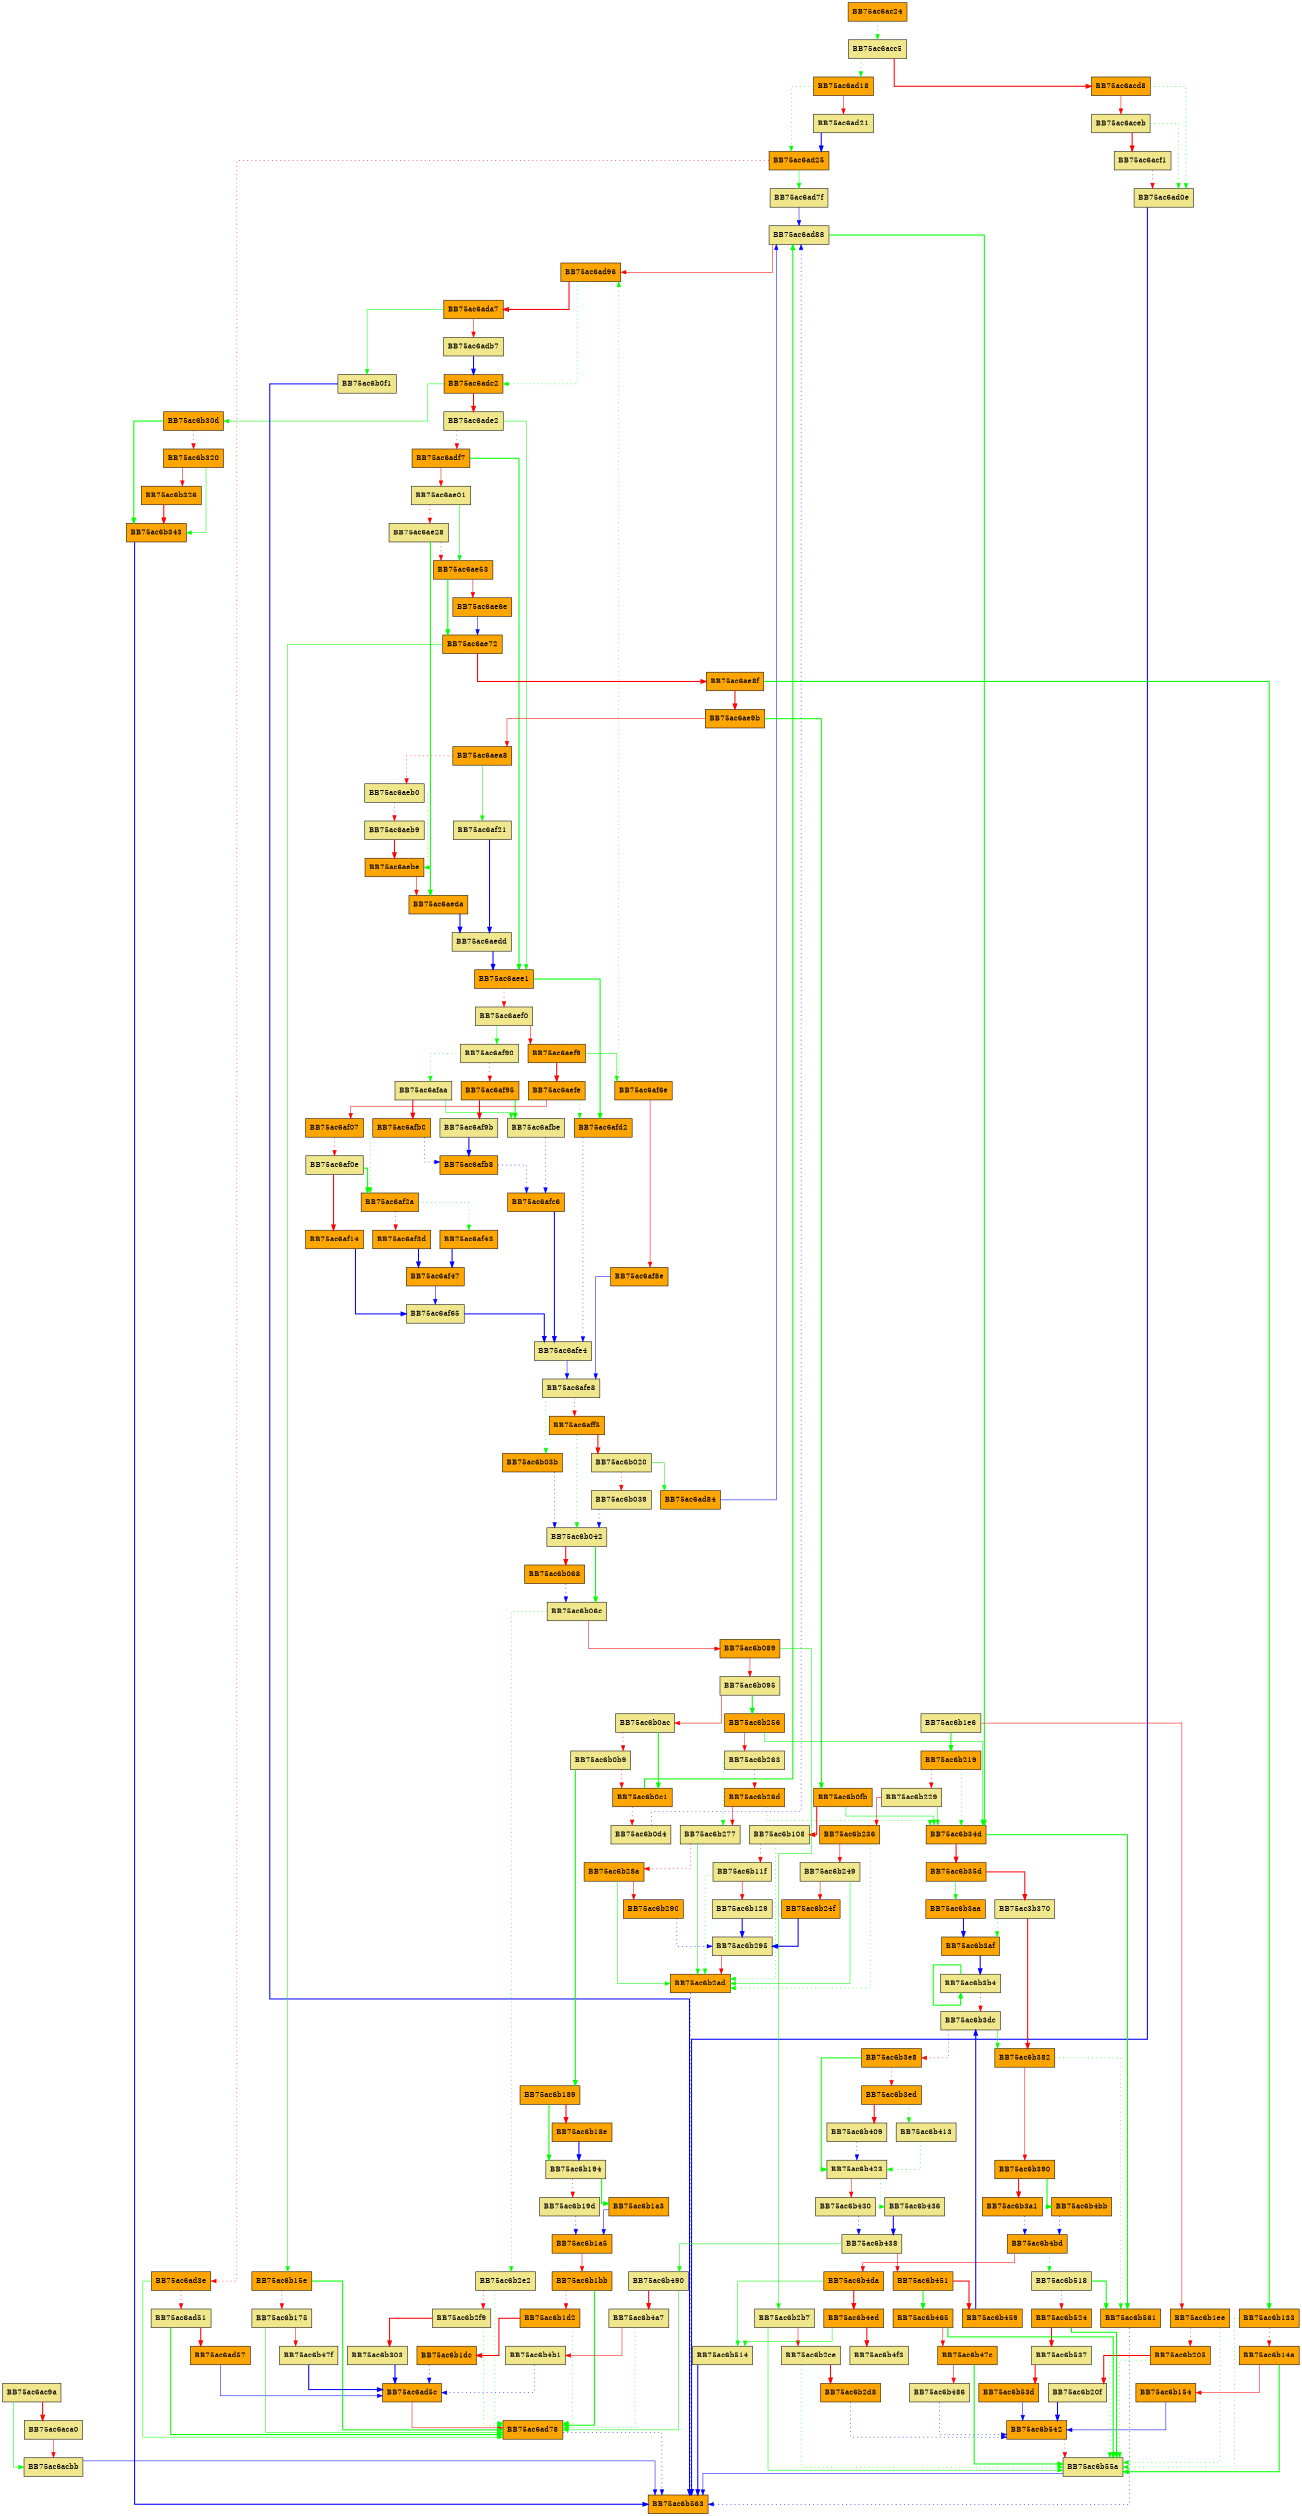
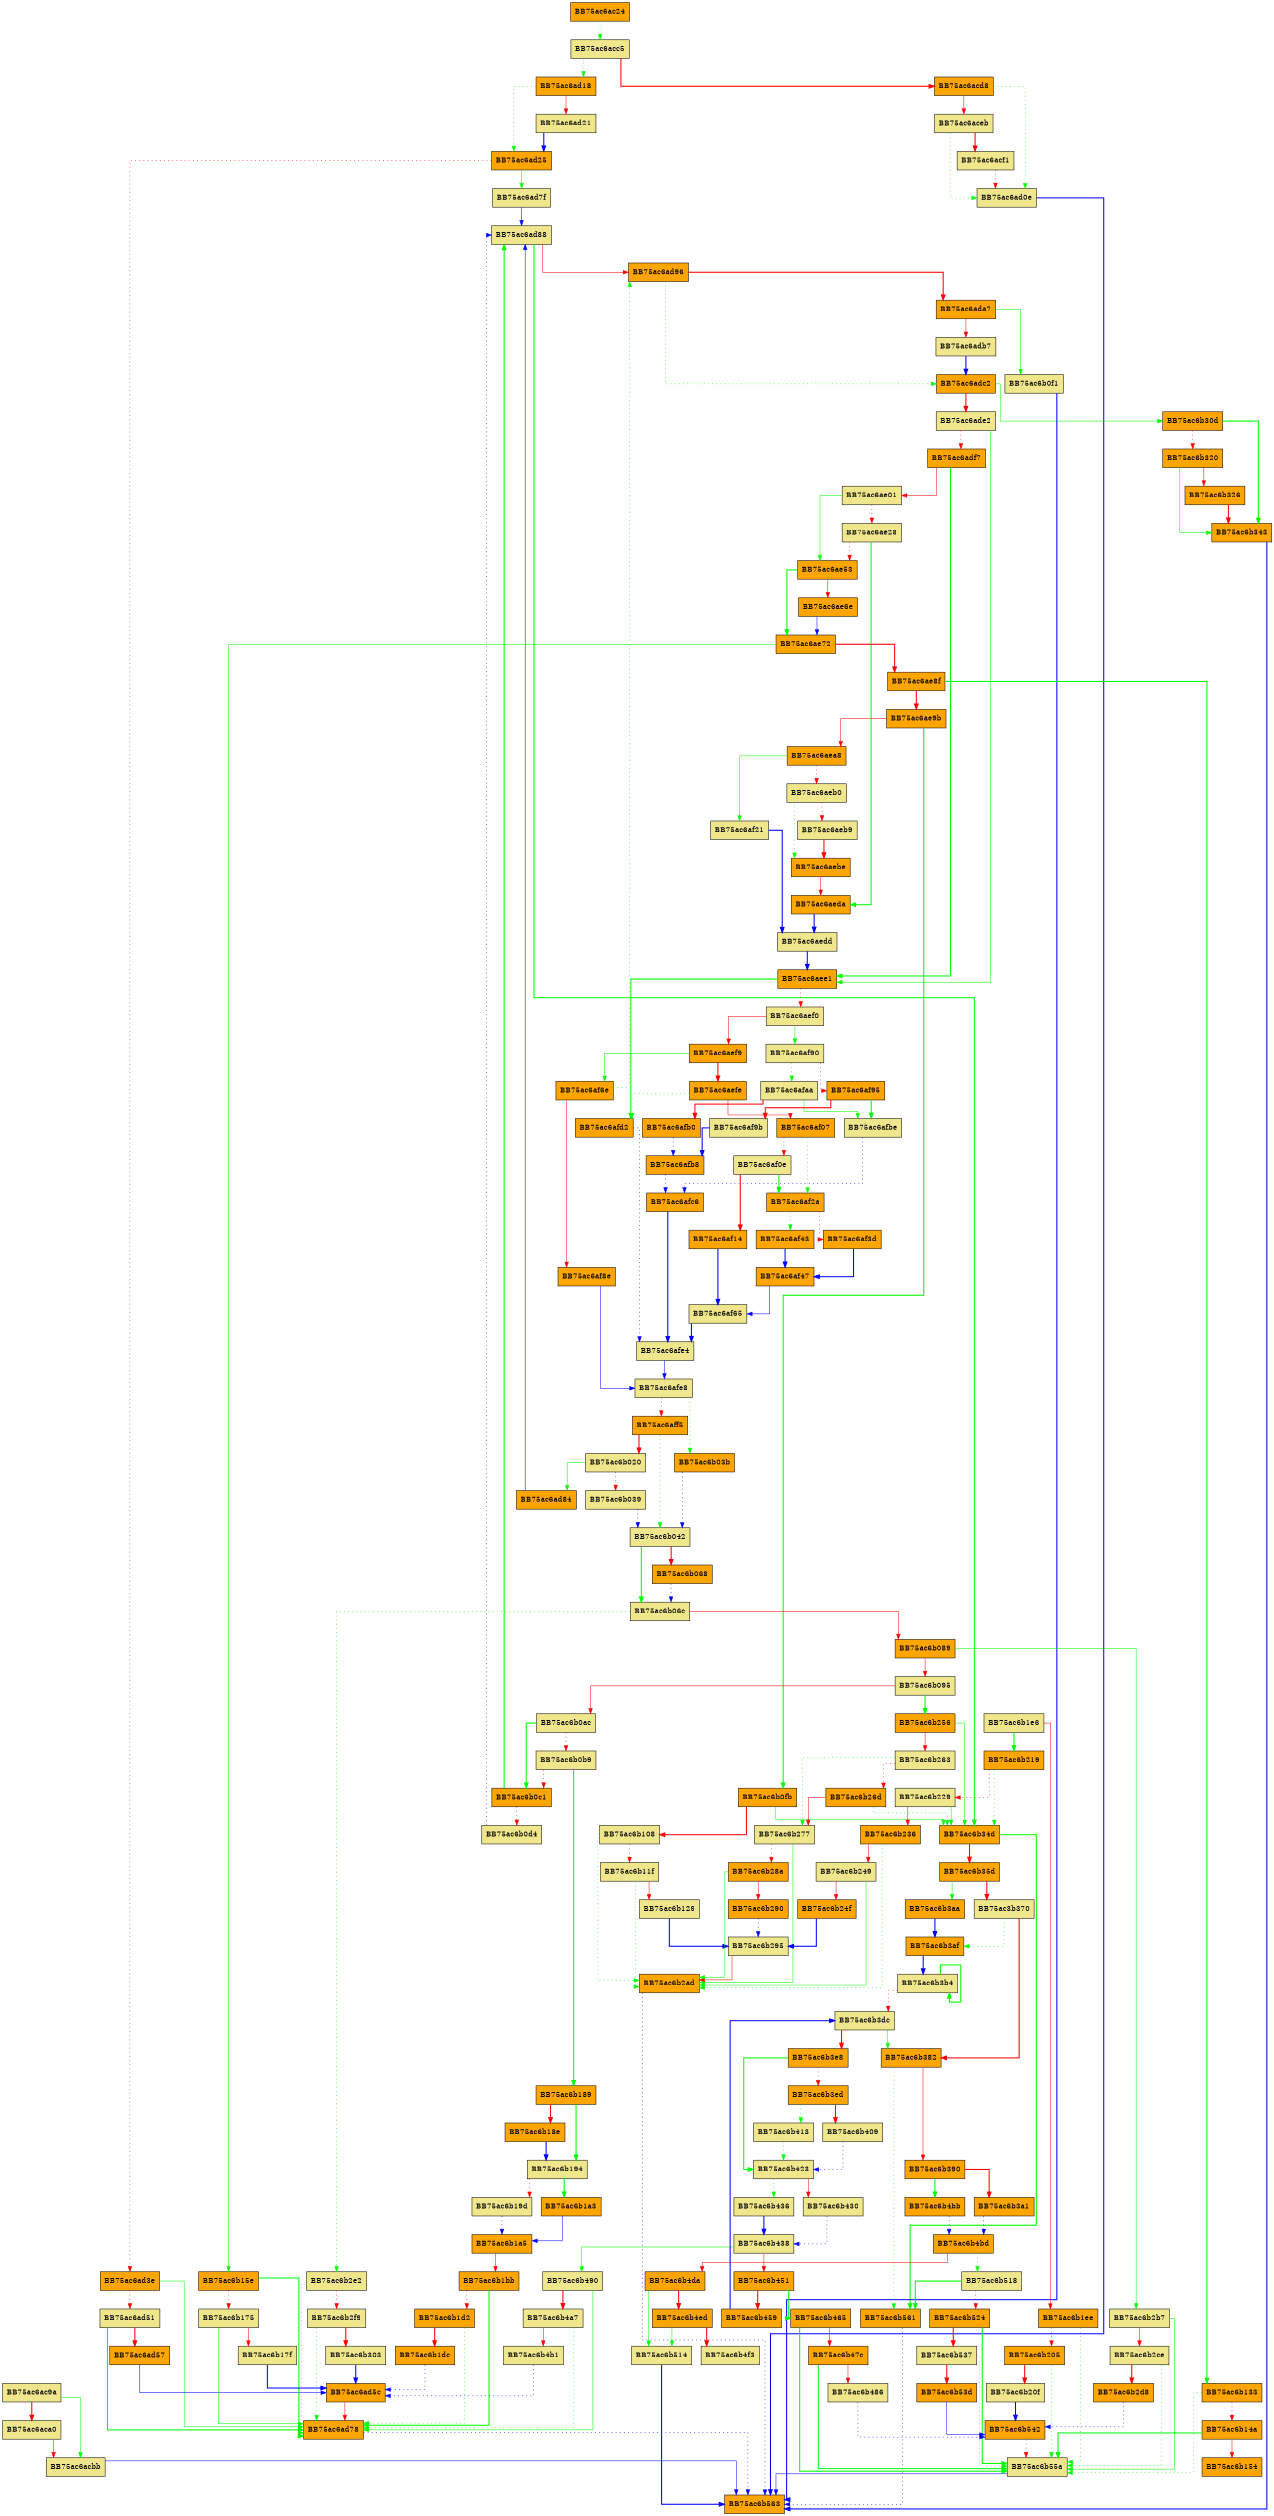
edge "BB75ac6b3dc" -> "BB75ac6b3e8": style dotted -> bold
node "BB75ac6b47f": label "BB75ac6b47f" -> "BB75ac6b17f"
edge "BB75ac6b154" -> "BB75ac6b542": removed
